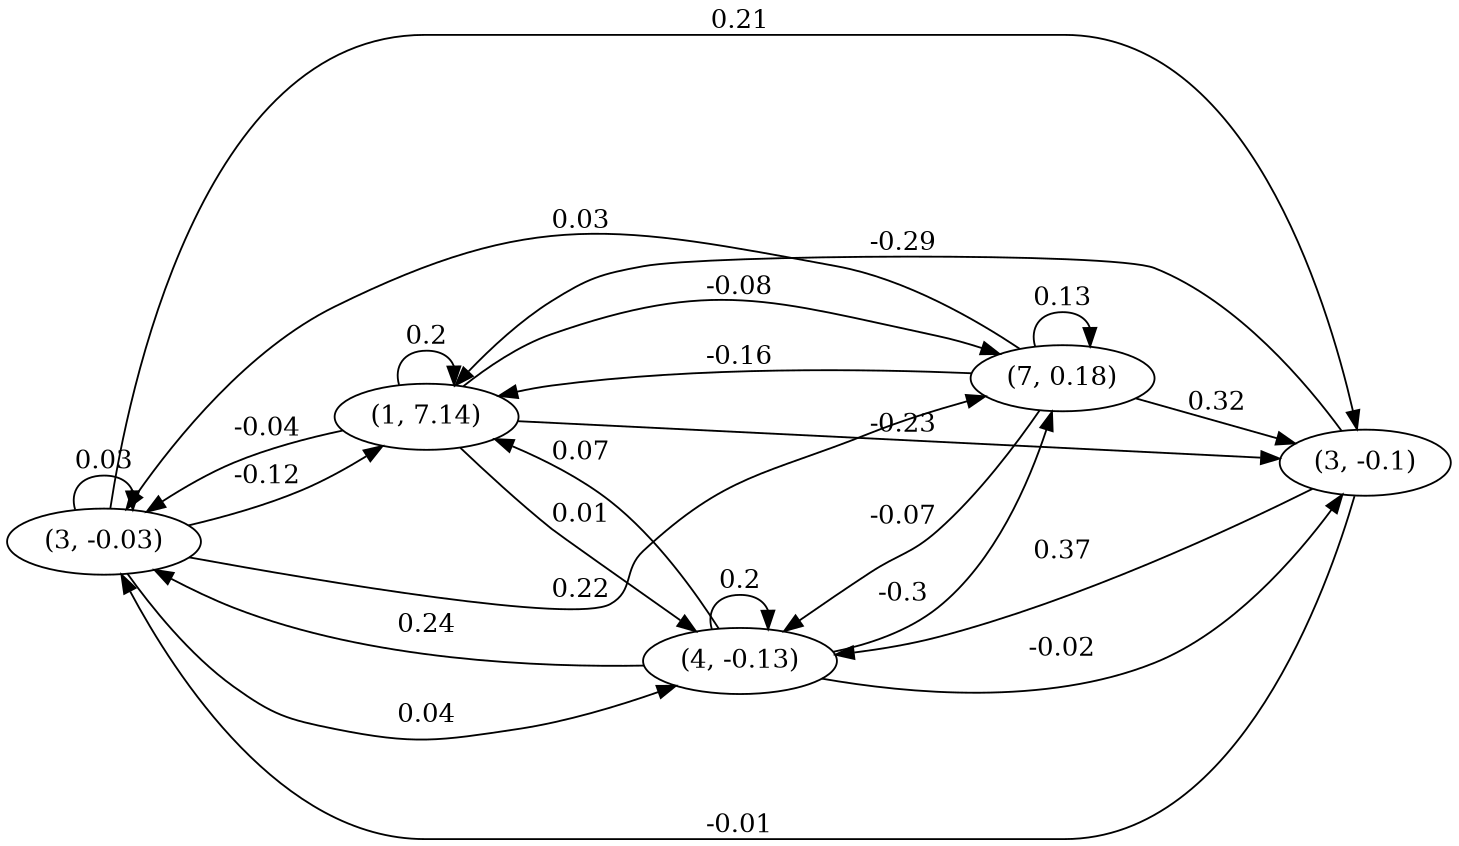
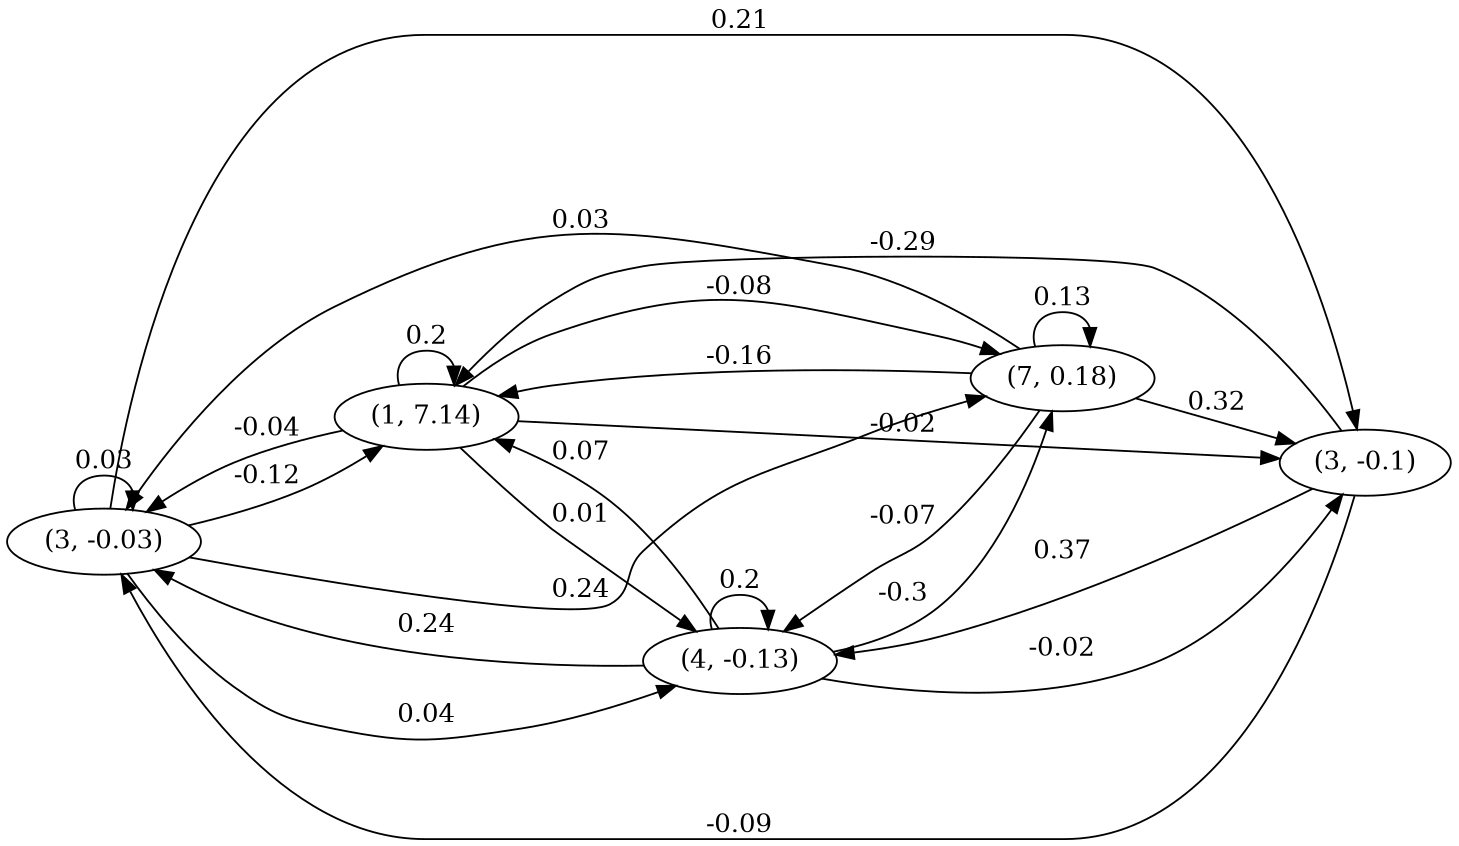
edge "(1, 7.14)" -> "(3, -0.1)": label "-0.23" -> "-0.02"
edge "(3, -0.03)" -> "(7, 0.18)": label "0.22" -> "0.24"
edge "(3, -0.1)" -> "(3, -0.03)": label "-0.01" -> "-0.09"
